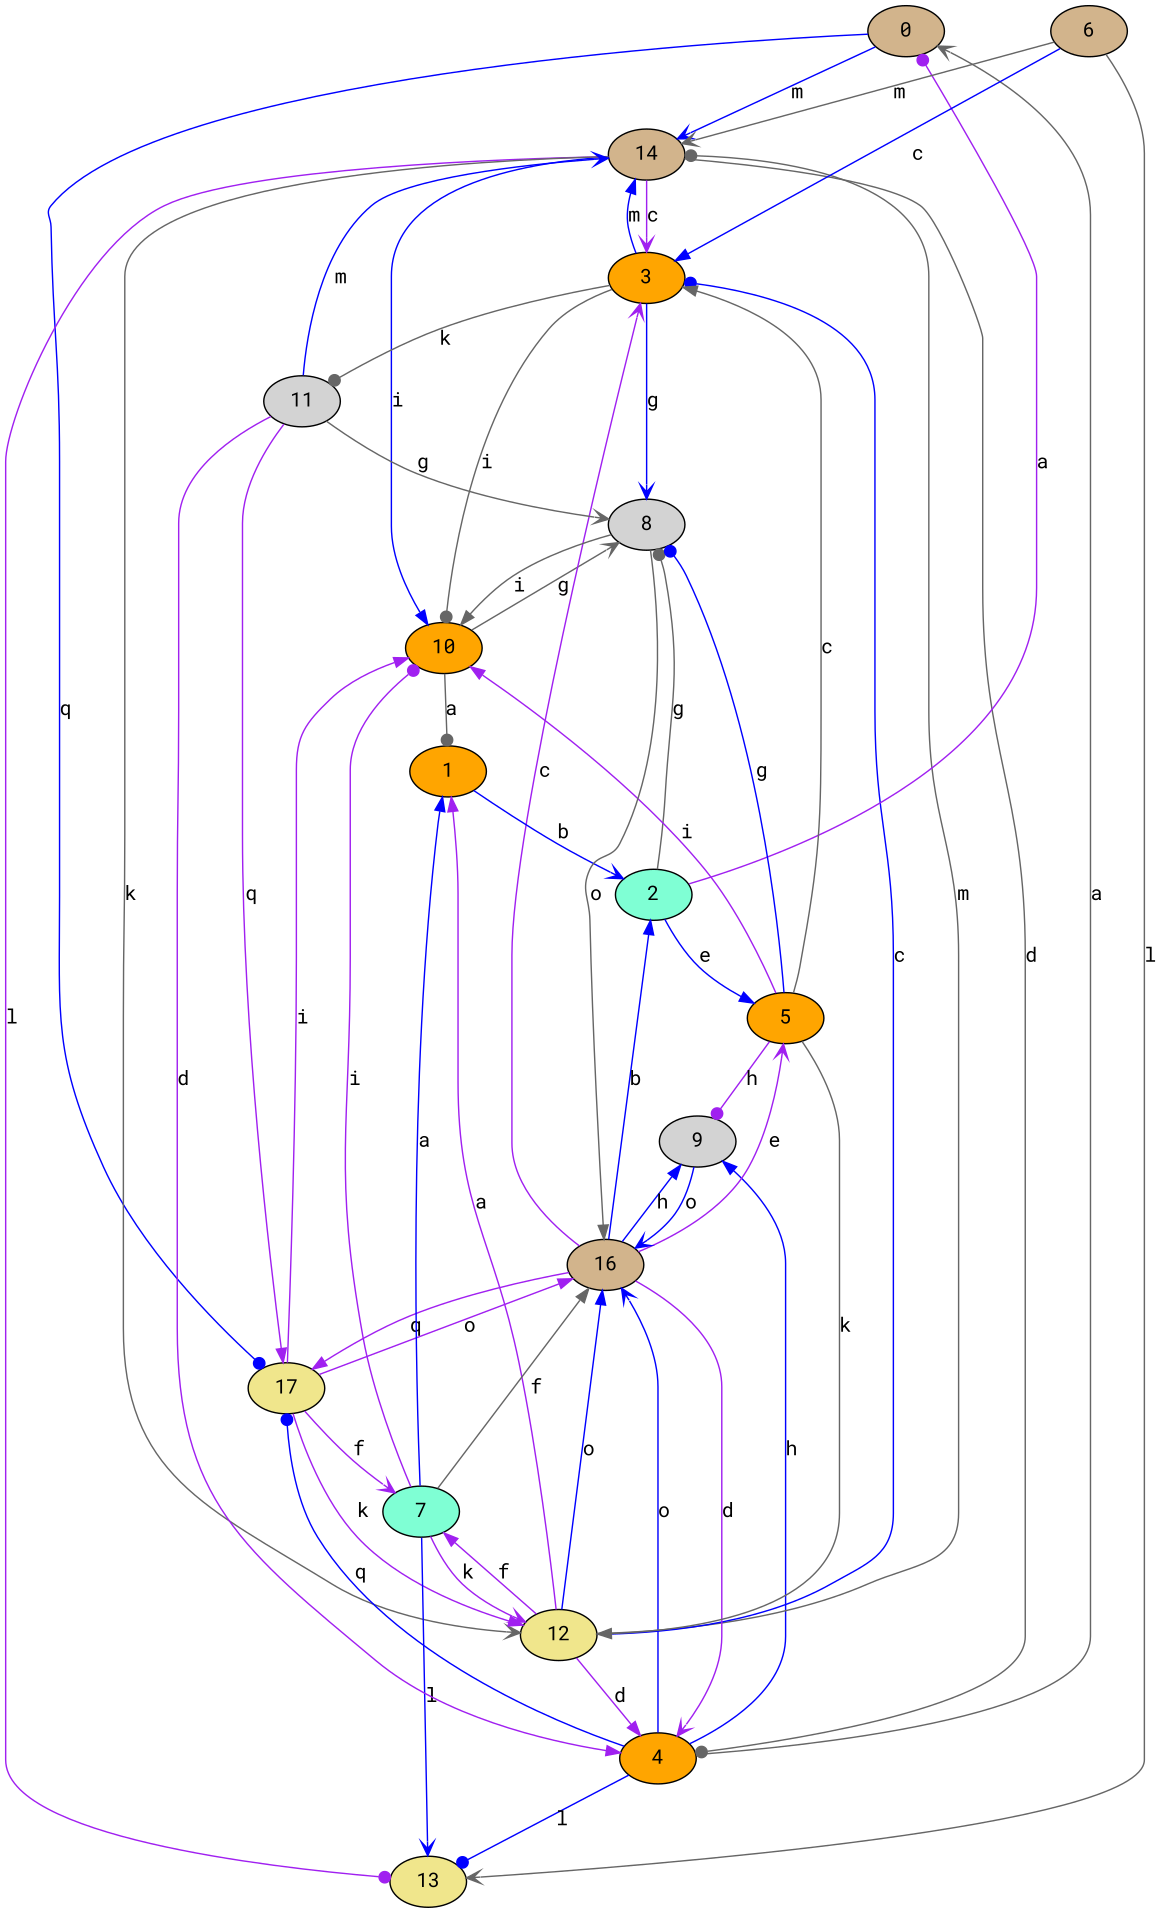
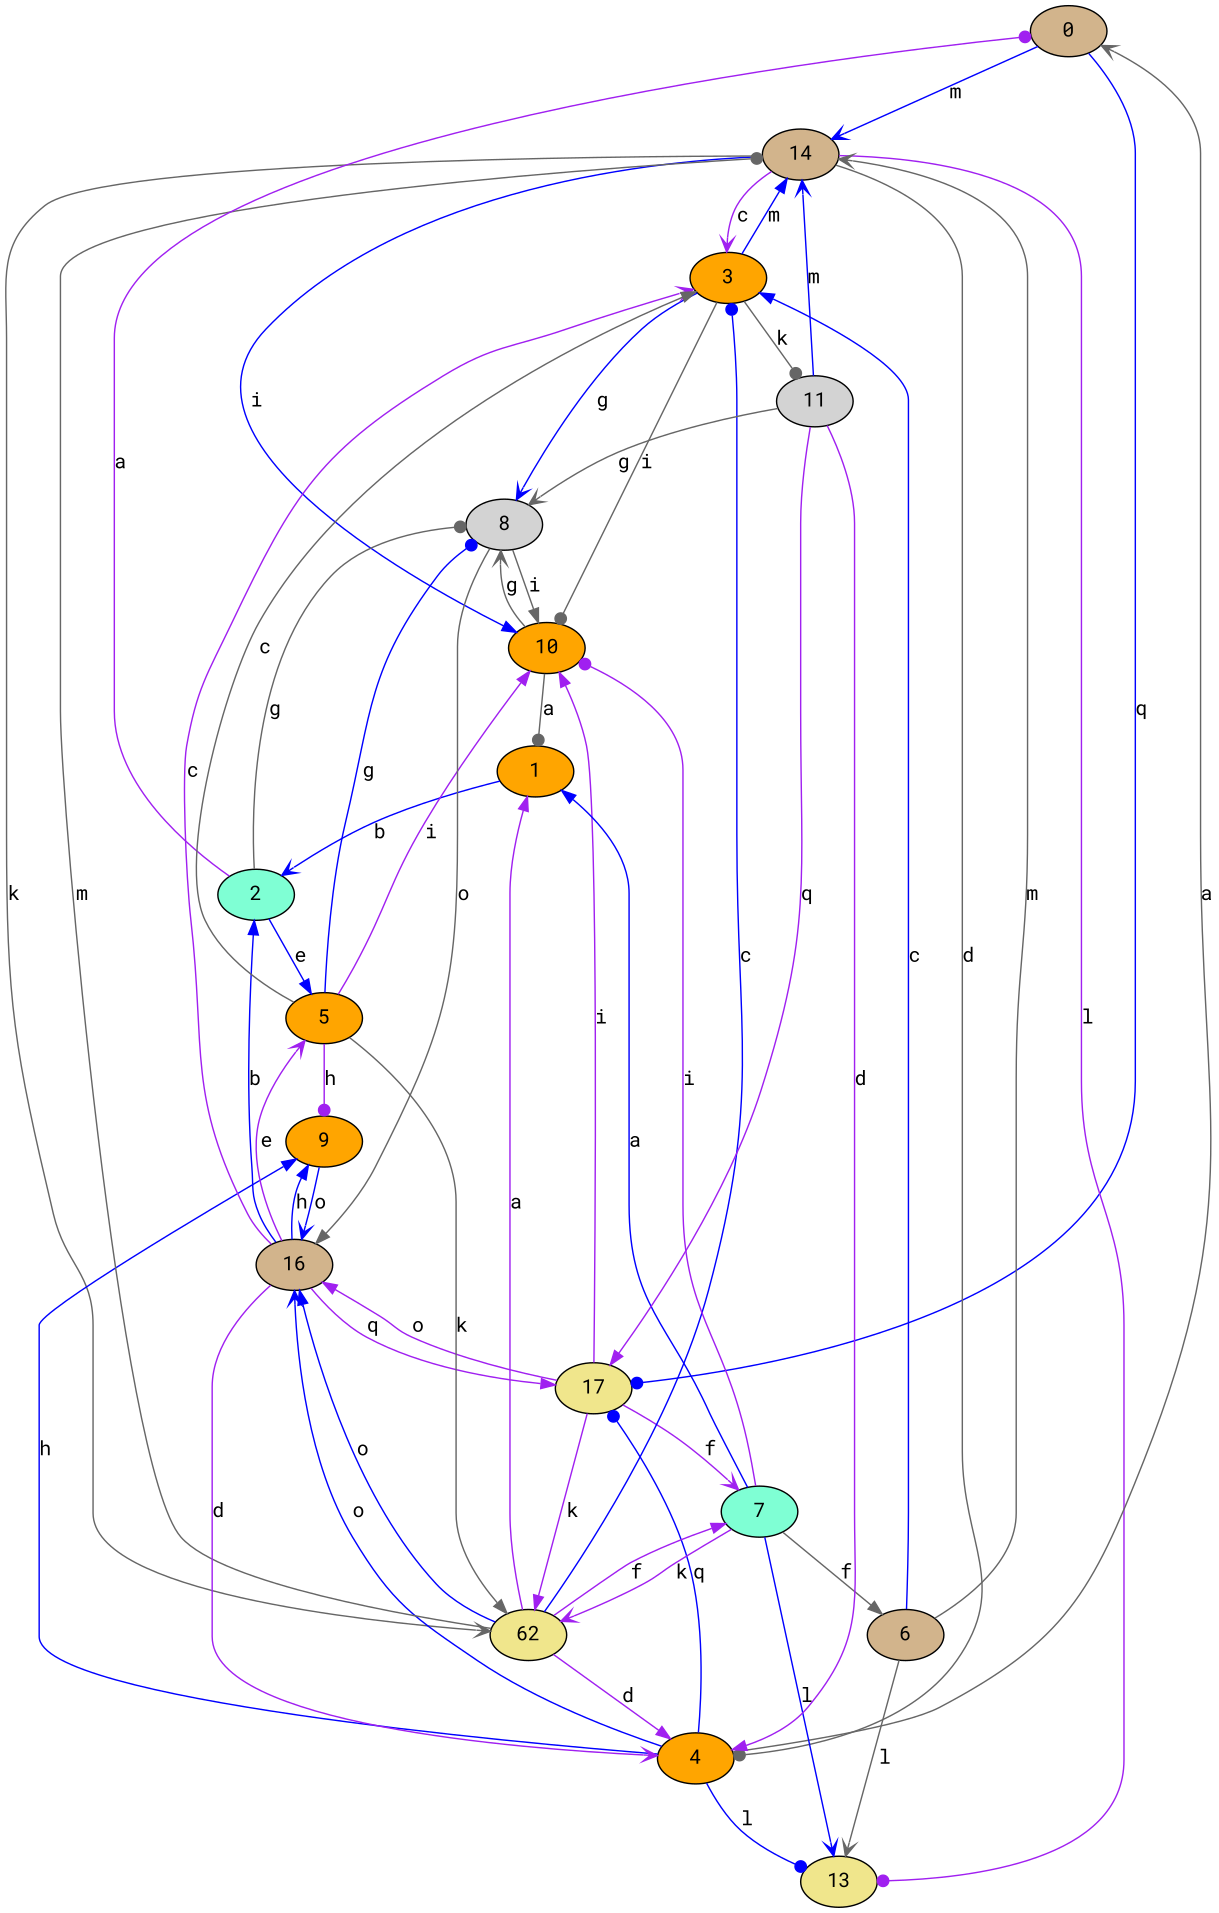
node "9": fillcolor lightgrey -> orange
edge "7" -> "16": now "7" -> "6"
node "12": label "12" -> "62"
